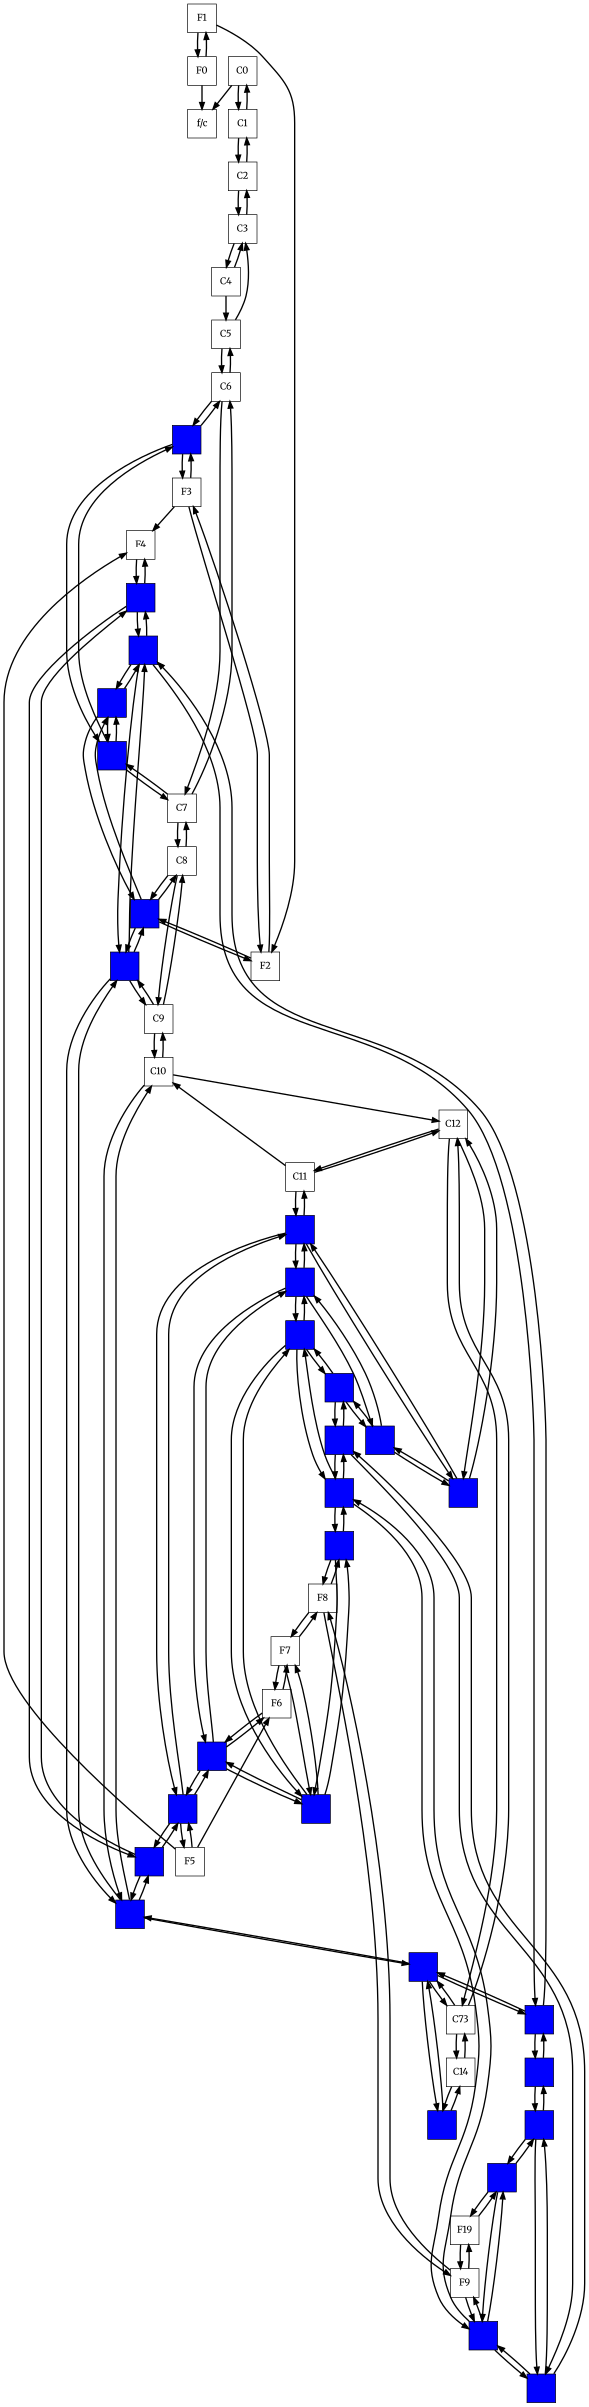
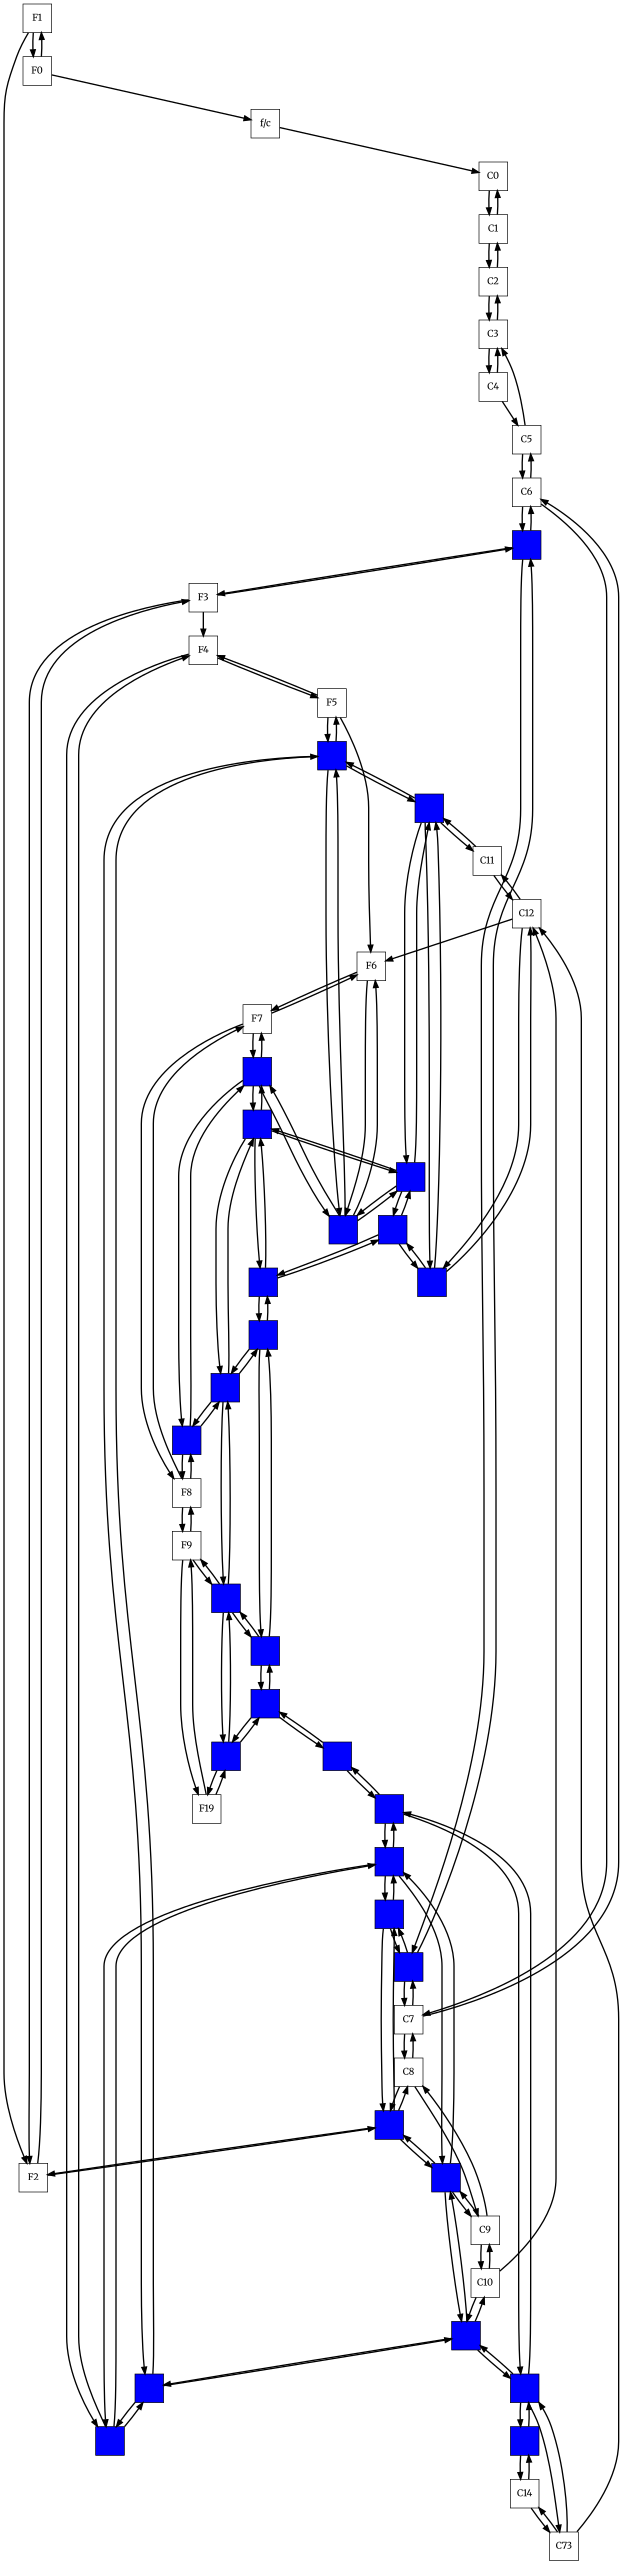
edge "C0" -> "f/c": reversed
edge "F4" -> "F5": added
edge "C11" -> "C10": removed
edge "C12" -> "C73": now "C12" -> "F6"
